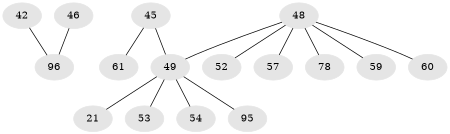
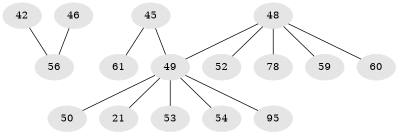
node "96": label "96" -> "56"
node "57": removed
node "50": added
